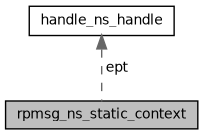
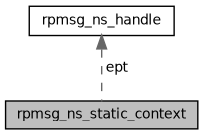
node "handle_ns_handle": label "handle_ns_handle" -> "rpmsg_ns_handle"
